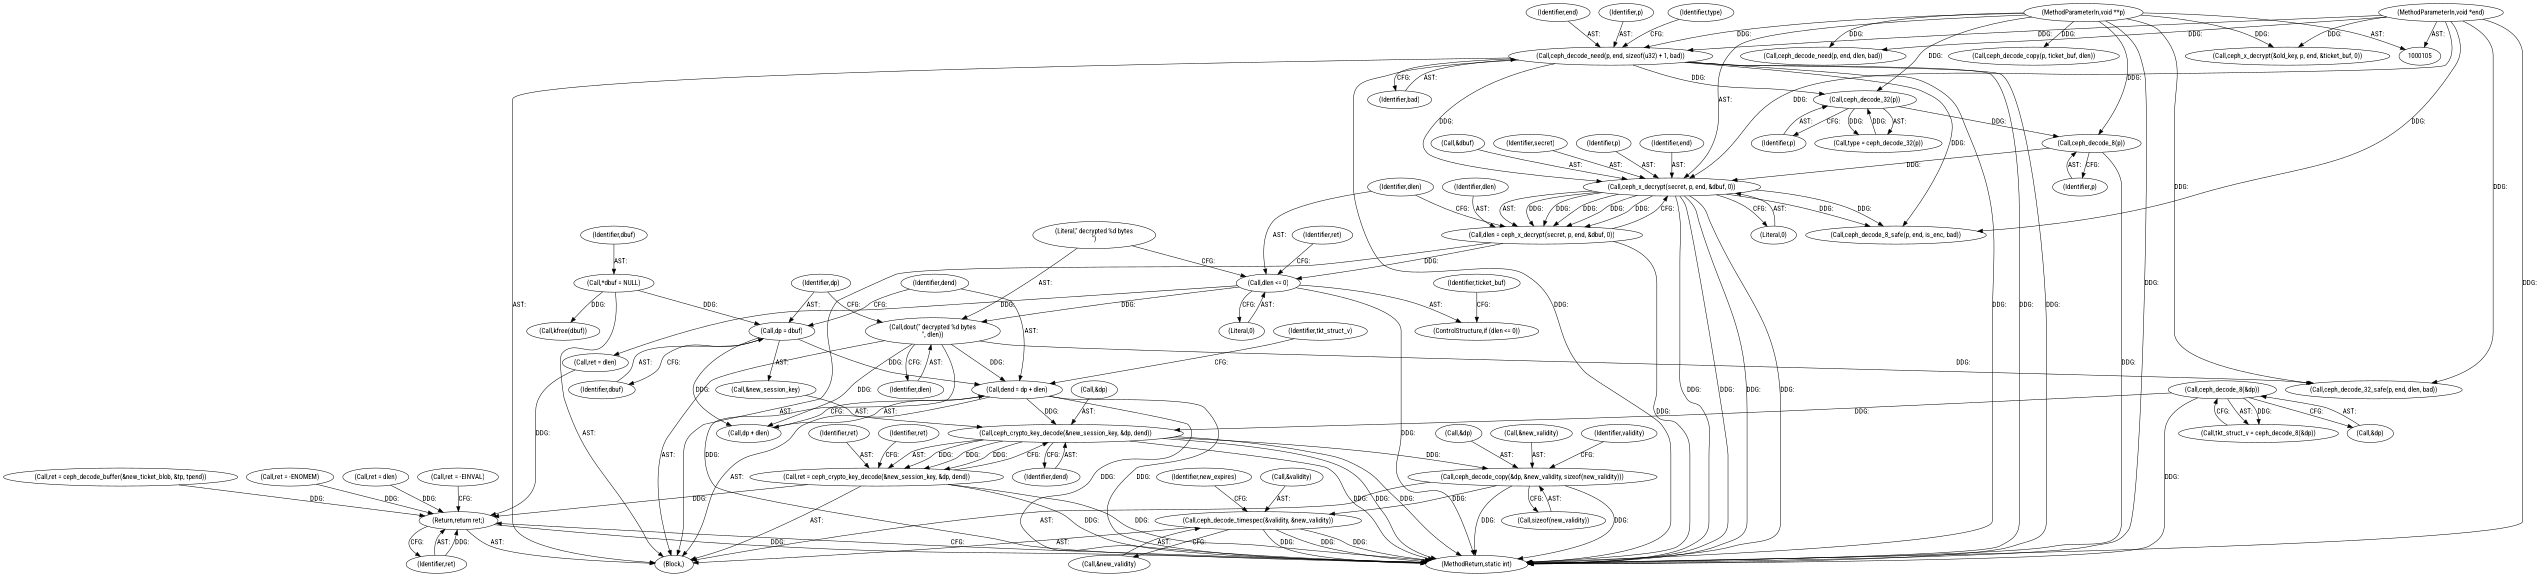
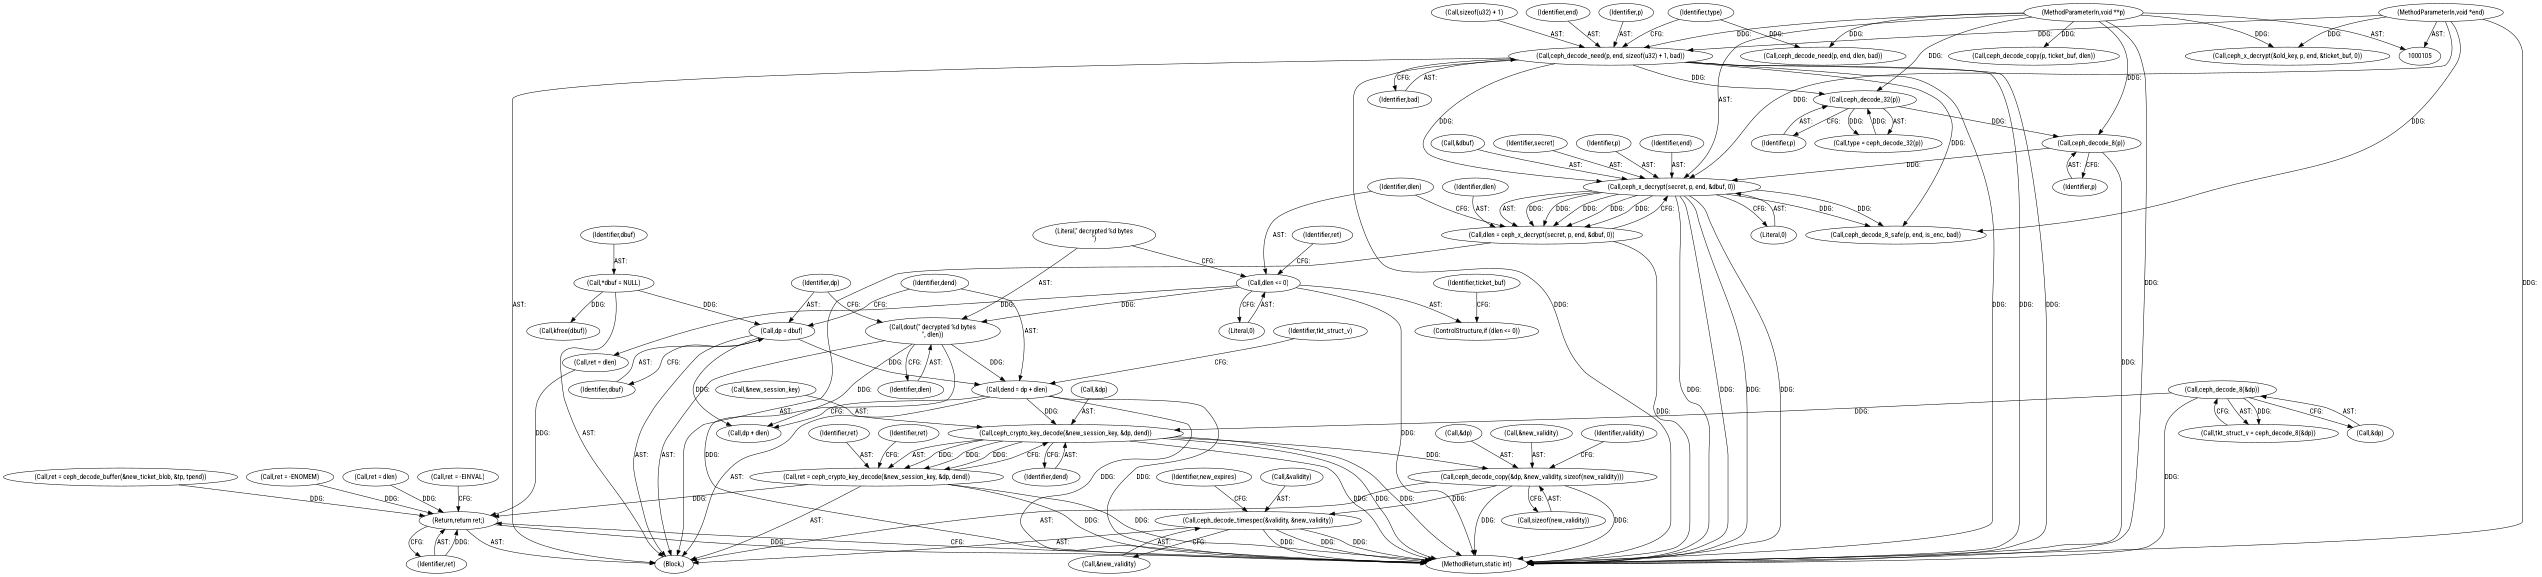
node "(Call,sizeof(u32) + 1)": added
edge "(MethodParameterIn,void *end)" -> "(Call,ceph_decode_need(p, end, dlen, bad))": now "(Identifier,type)" -> "(Call,ceph_decode_need(p, end, dlen, bad))"
edge "(Call,dlen = ceph_x_decrypt(secret, p, end, &dbuf, 0))" -> "(Call,dlen <= 0)": removed, label "DDG:"
edge "(Call,dp = dbuf)" -> "(Call,&new_session_key)": now "(Call,dp = dbuf)" -> "(Block,)"
node "(Call,ceph_decode_32_safe(p, end, dlen, bad))": removed
edge "(Call,dp + dlen)" -> "(Call,dend = dp + dlen)": removed, label "AST:"
